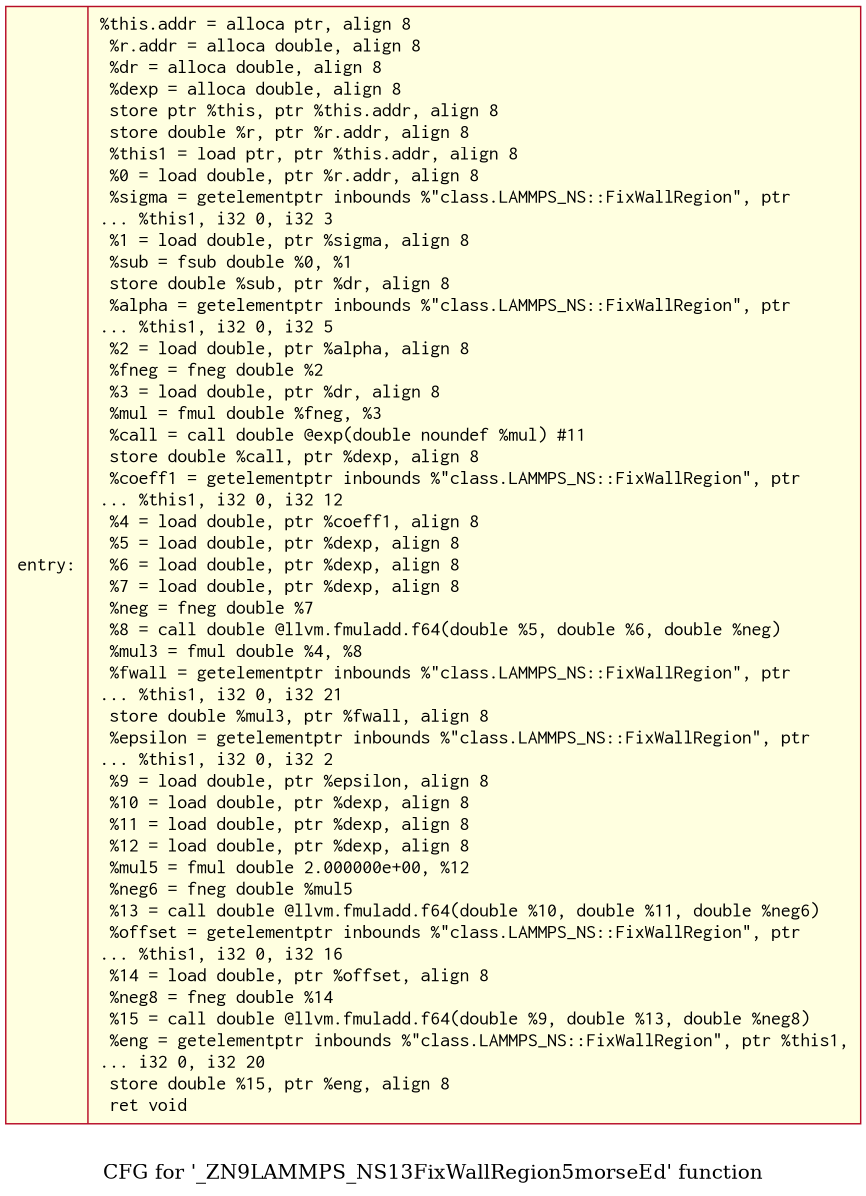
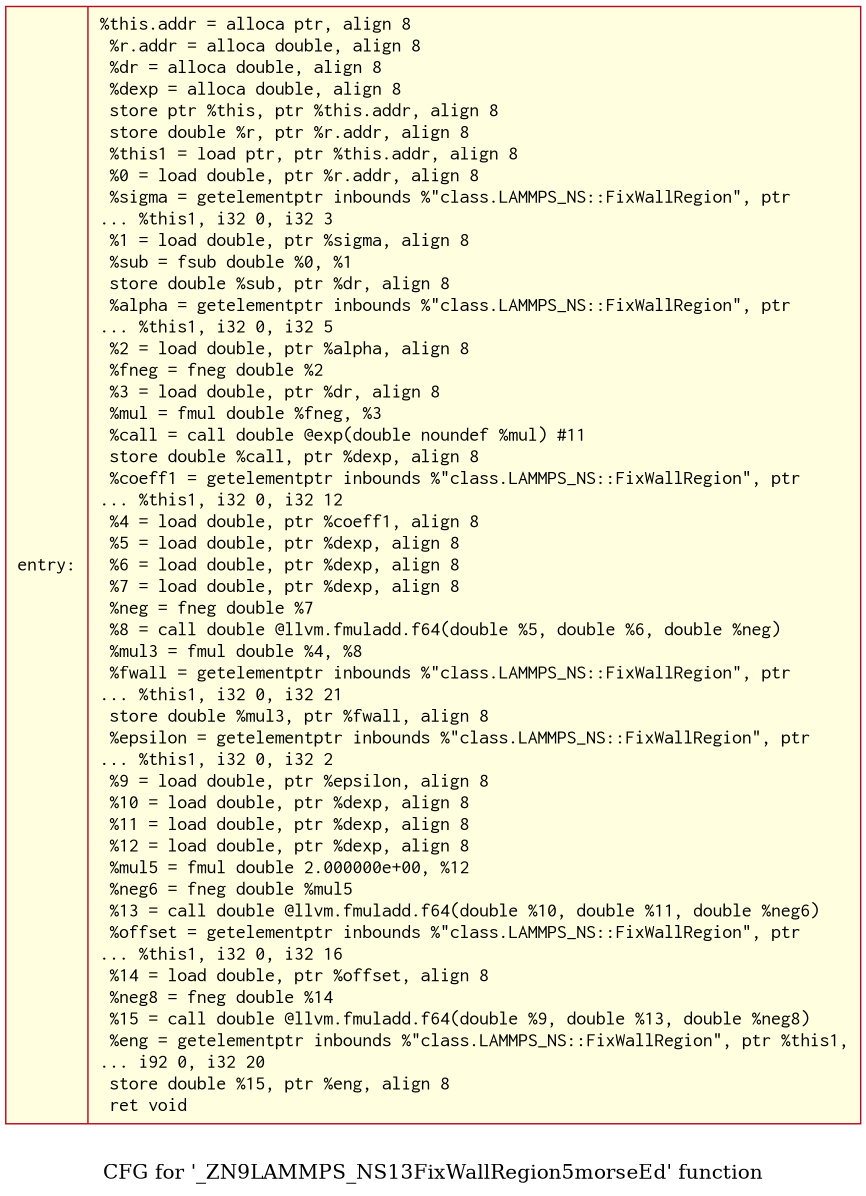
node "entry:": text "... i32 0, i32 20" -> "... i92 0, i32 20"
